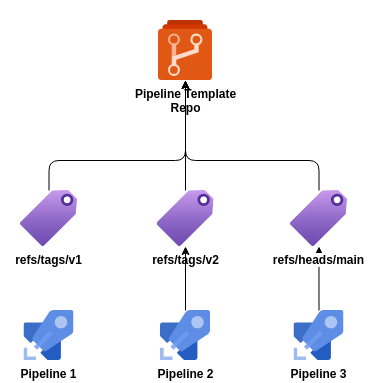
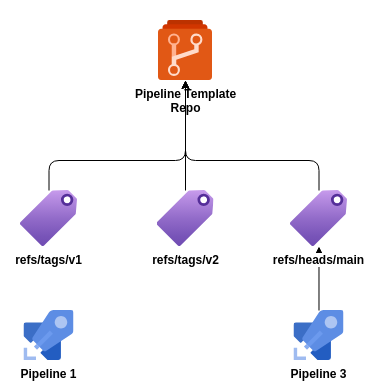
edge "Pipeline 2" -> "refs/tags/v2": removed
node "Pipeline 2": removed
